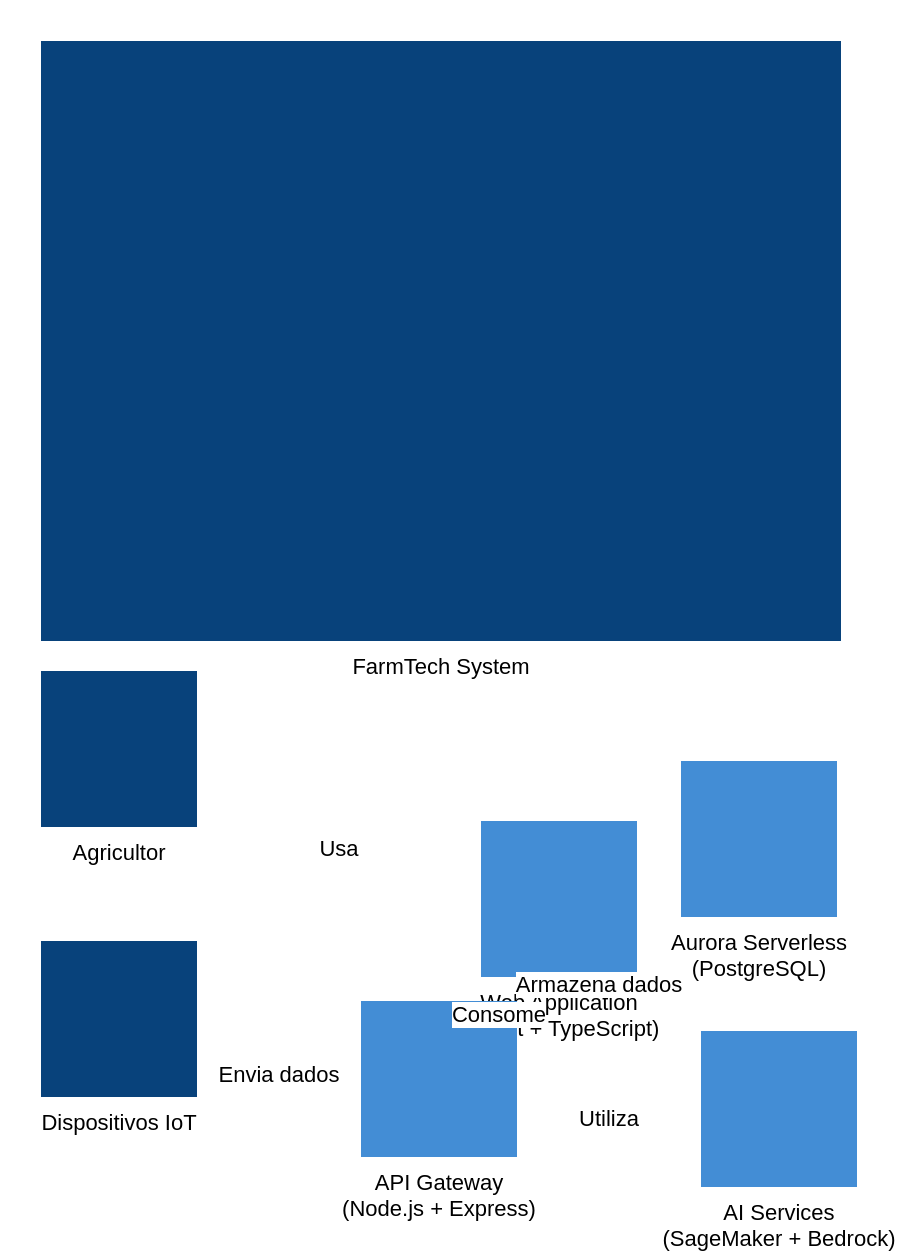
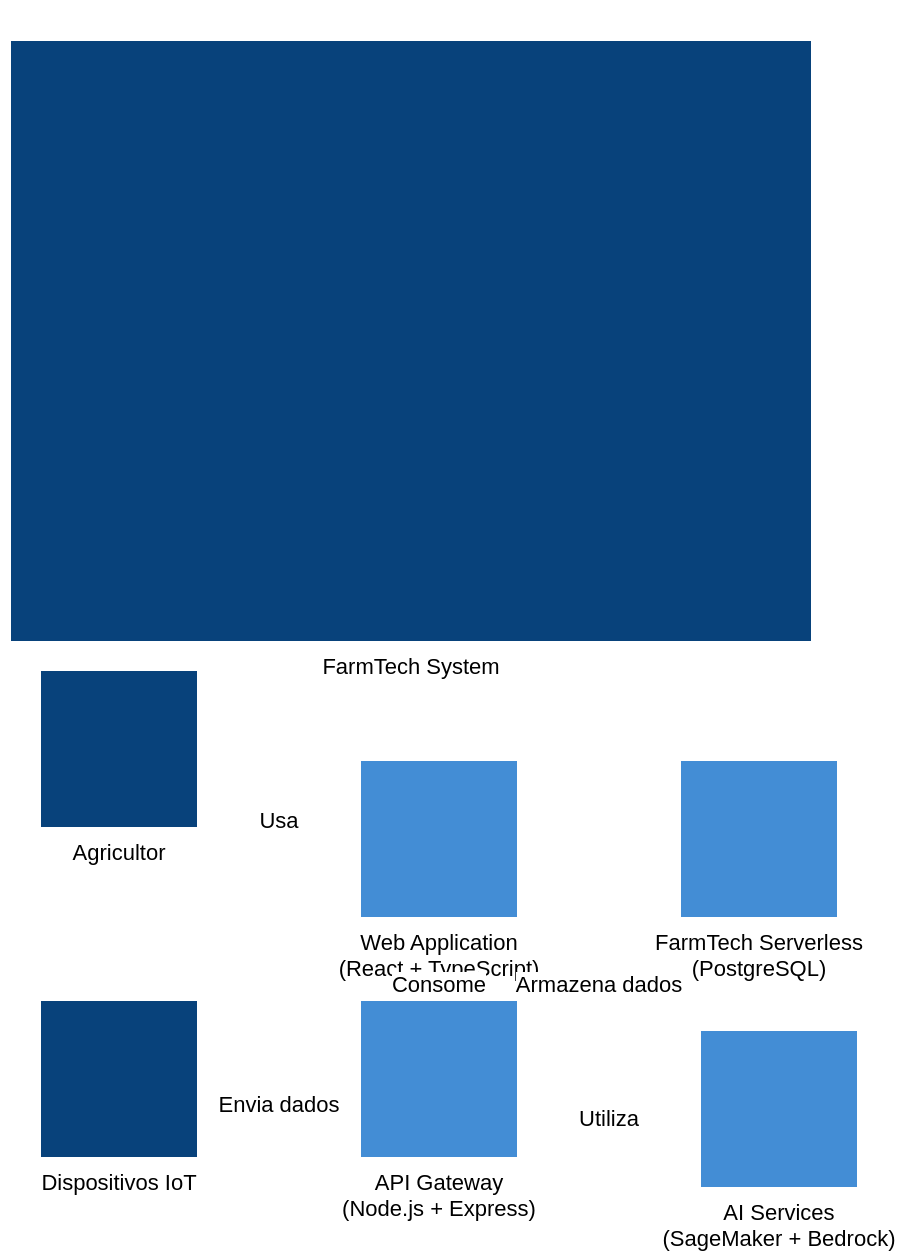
node "FarmTech System": moved (441, 341) -> (411, 341)
node "Web Application (React + TypeScript)": moved (559, 899) -> (439, 839)
node "Aurora Serverless (PostgreSQL)": label "Aurora Serverless (PostgreSQL)" -> "FarmTech Serverless (PostgreSQL)"
node "Dispositivos IoT": moved (119, 1019) -> (119, 1079)
